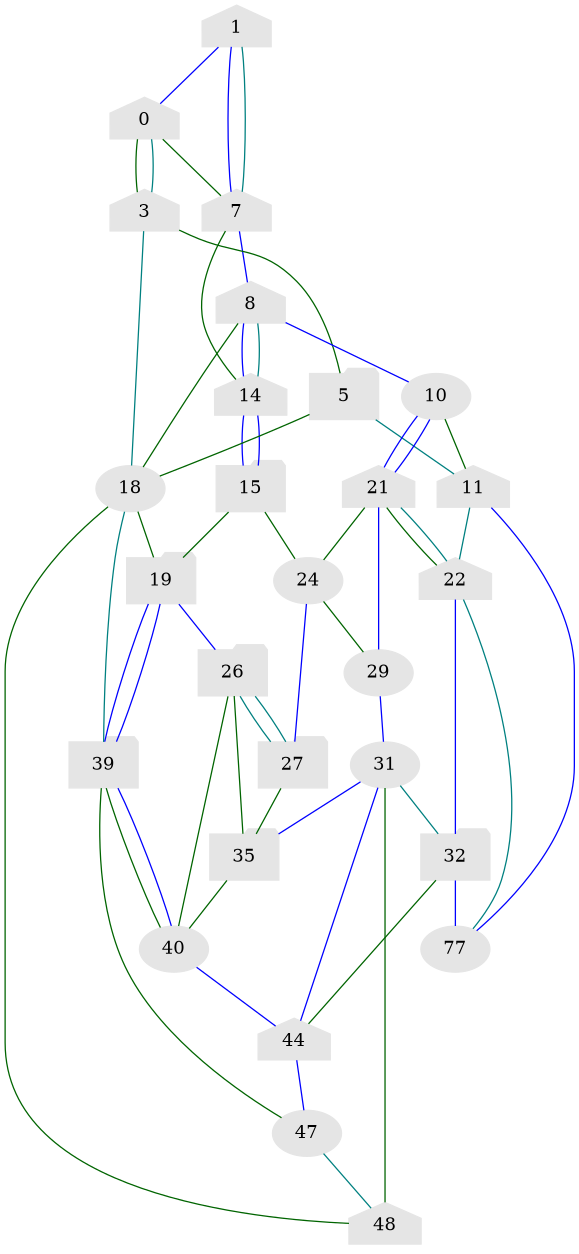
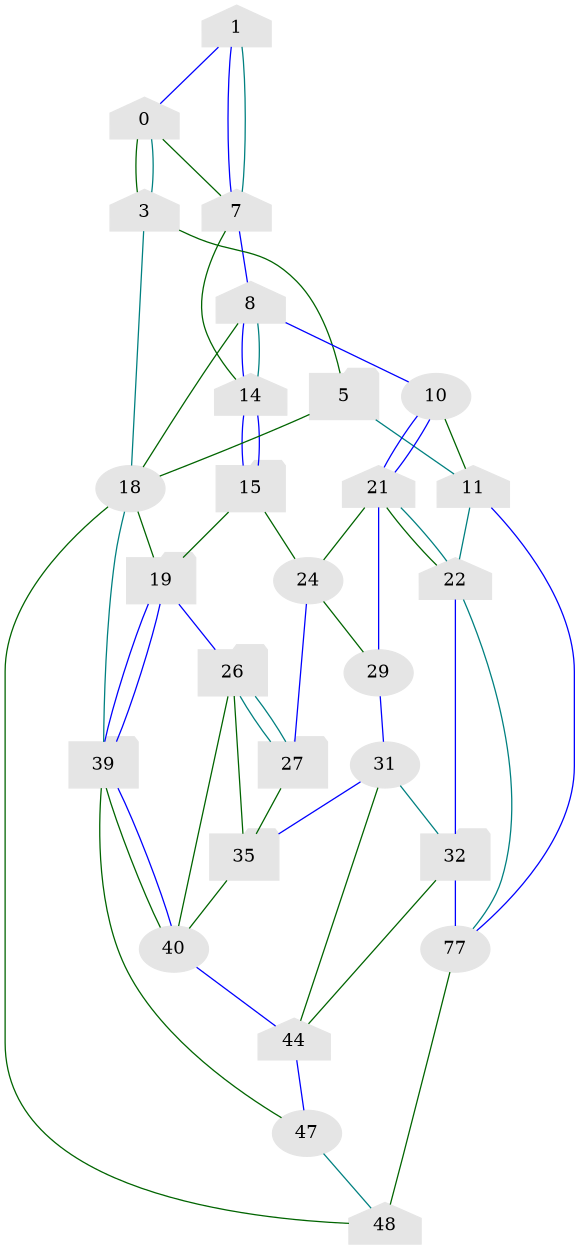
edge "31" -- "44": color blue -> darkgreen
edge "31" -- "48": now "77" -- "48"
